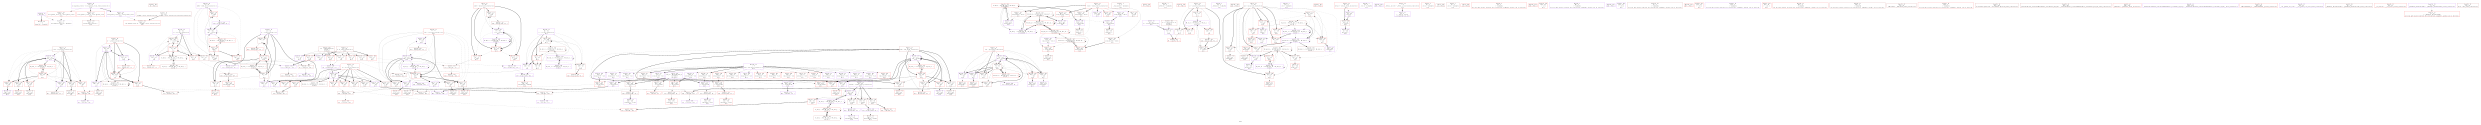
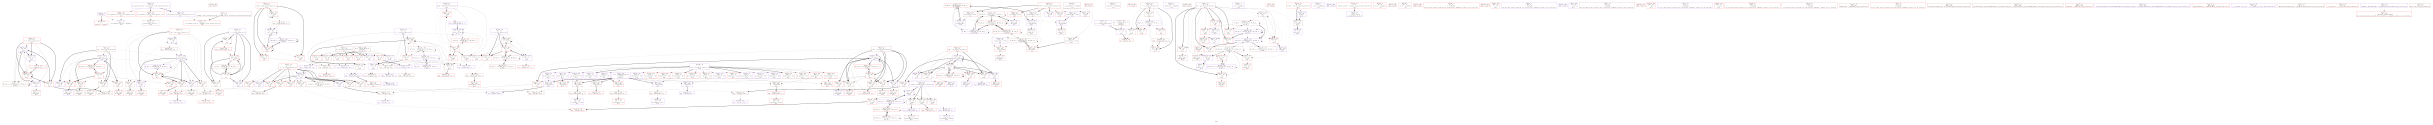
node "NodeID: 313": removed
